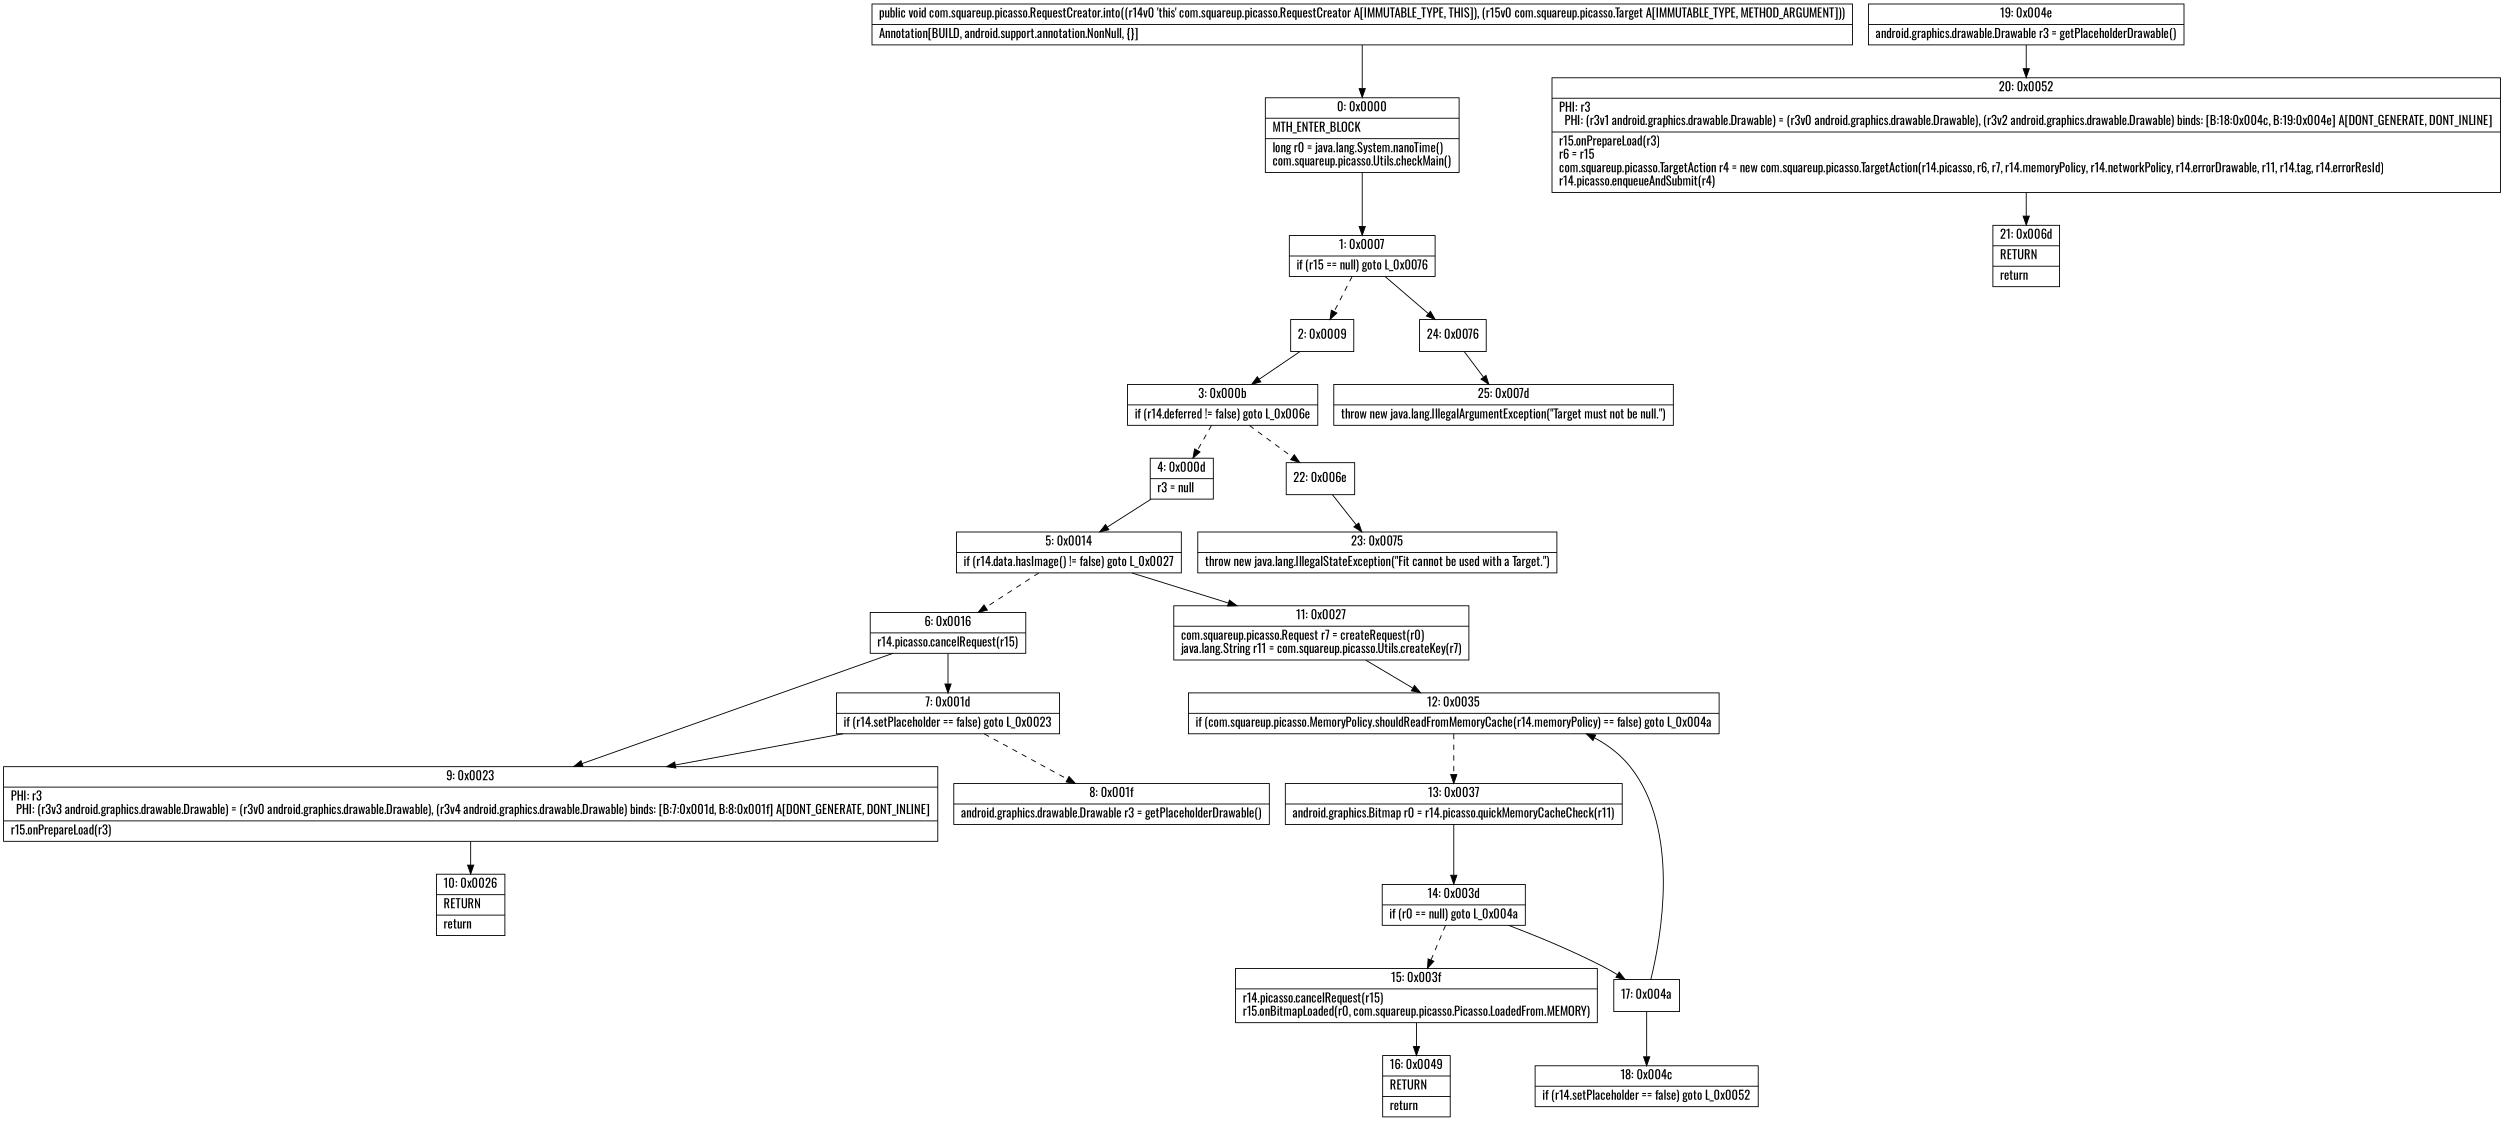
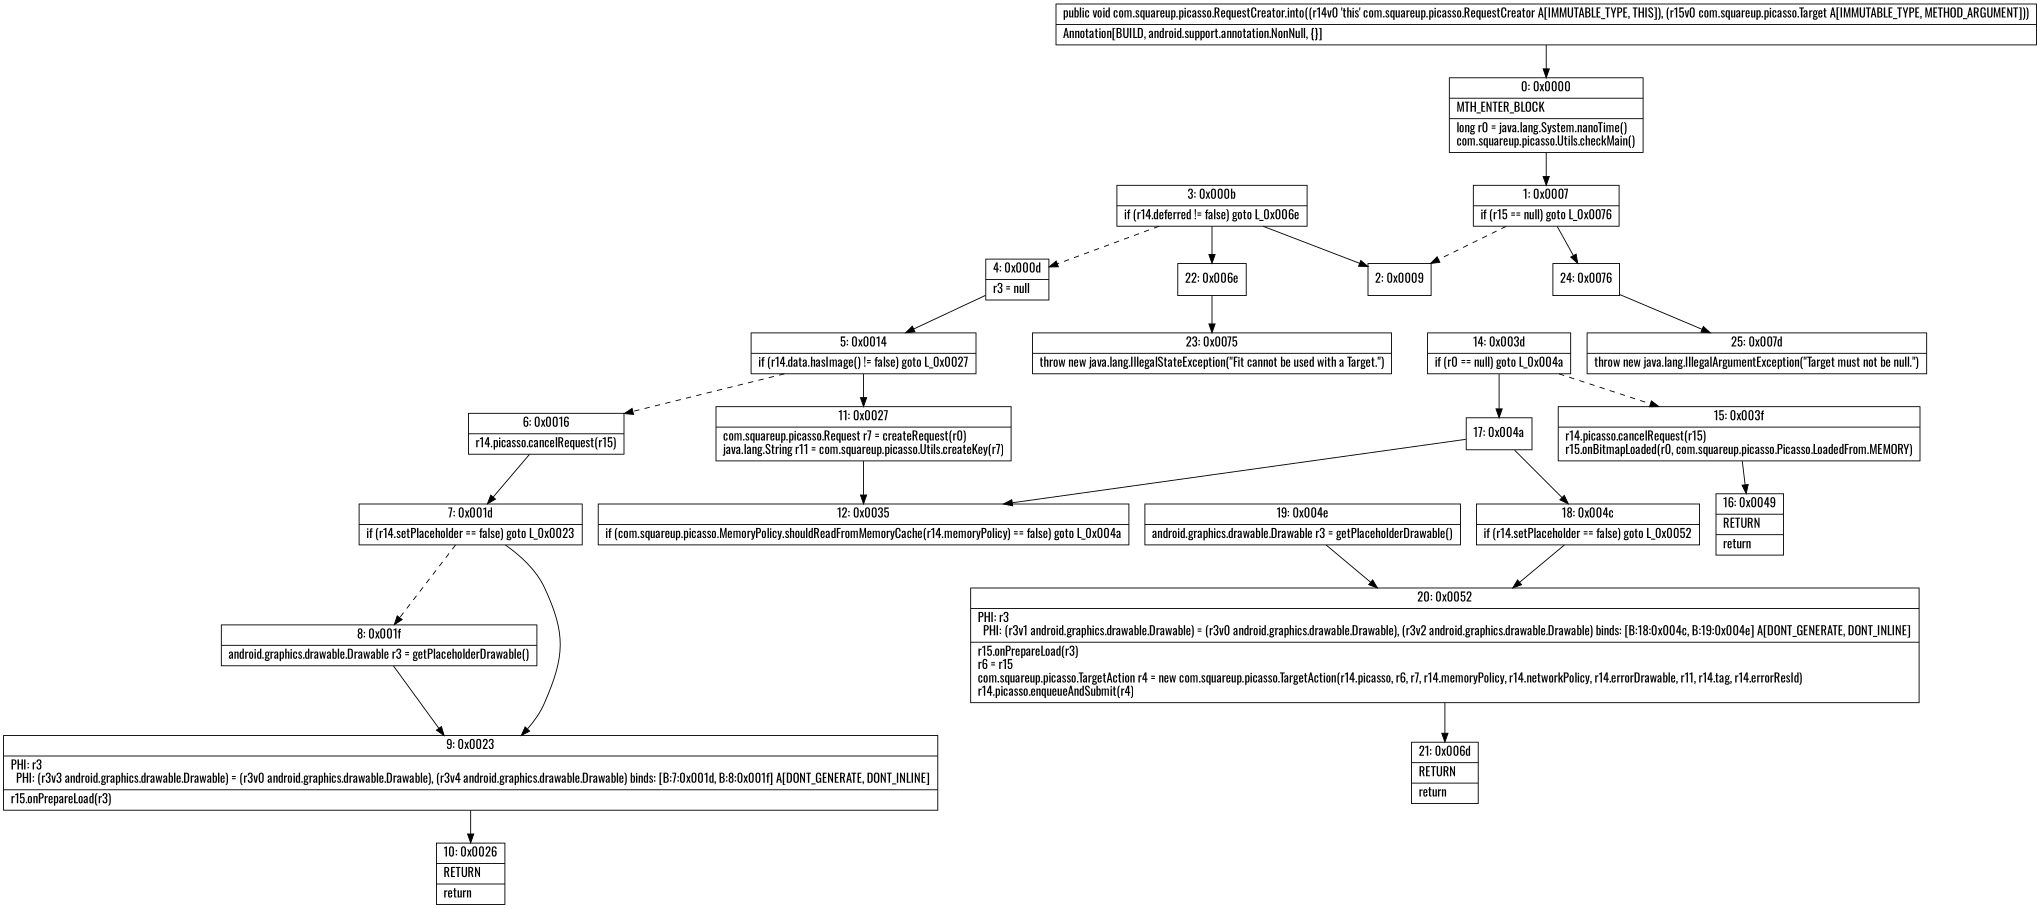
edge "2: 0x0009" -> "3: 0x000b": reversed
edge "3: 0x000b" -> "22: 0x006e": style dashed -> solid
edge "18: 0x004c" -> "20: 0x0052": added
edge "6: 0x0016" -> "9: 0x0023": now "8: 0x001f" -> "9: 0x0023"
node "13: 0x0037": removed
